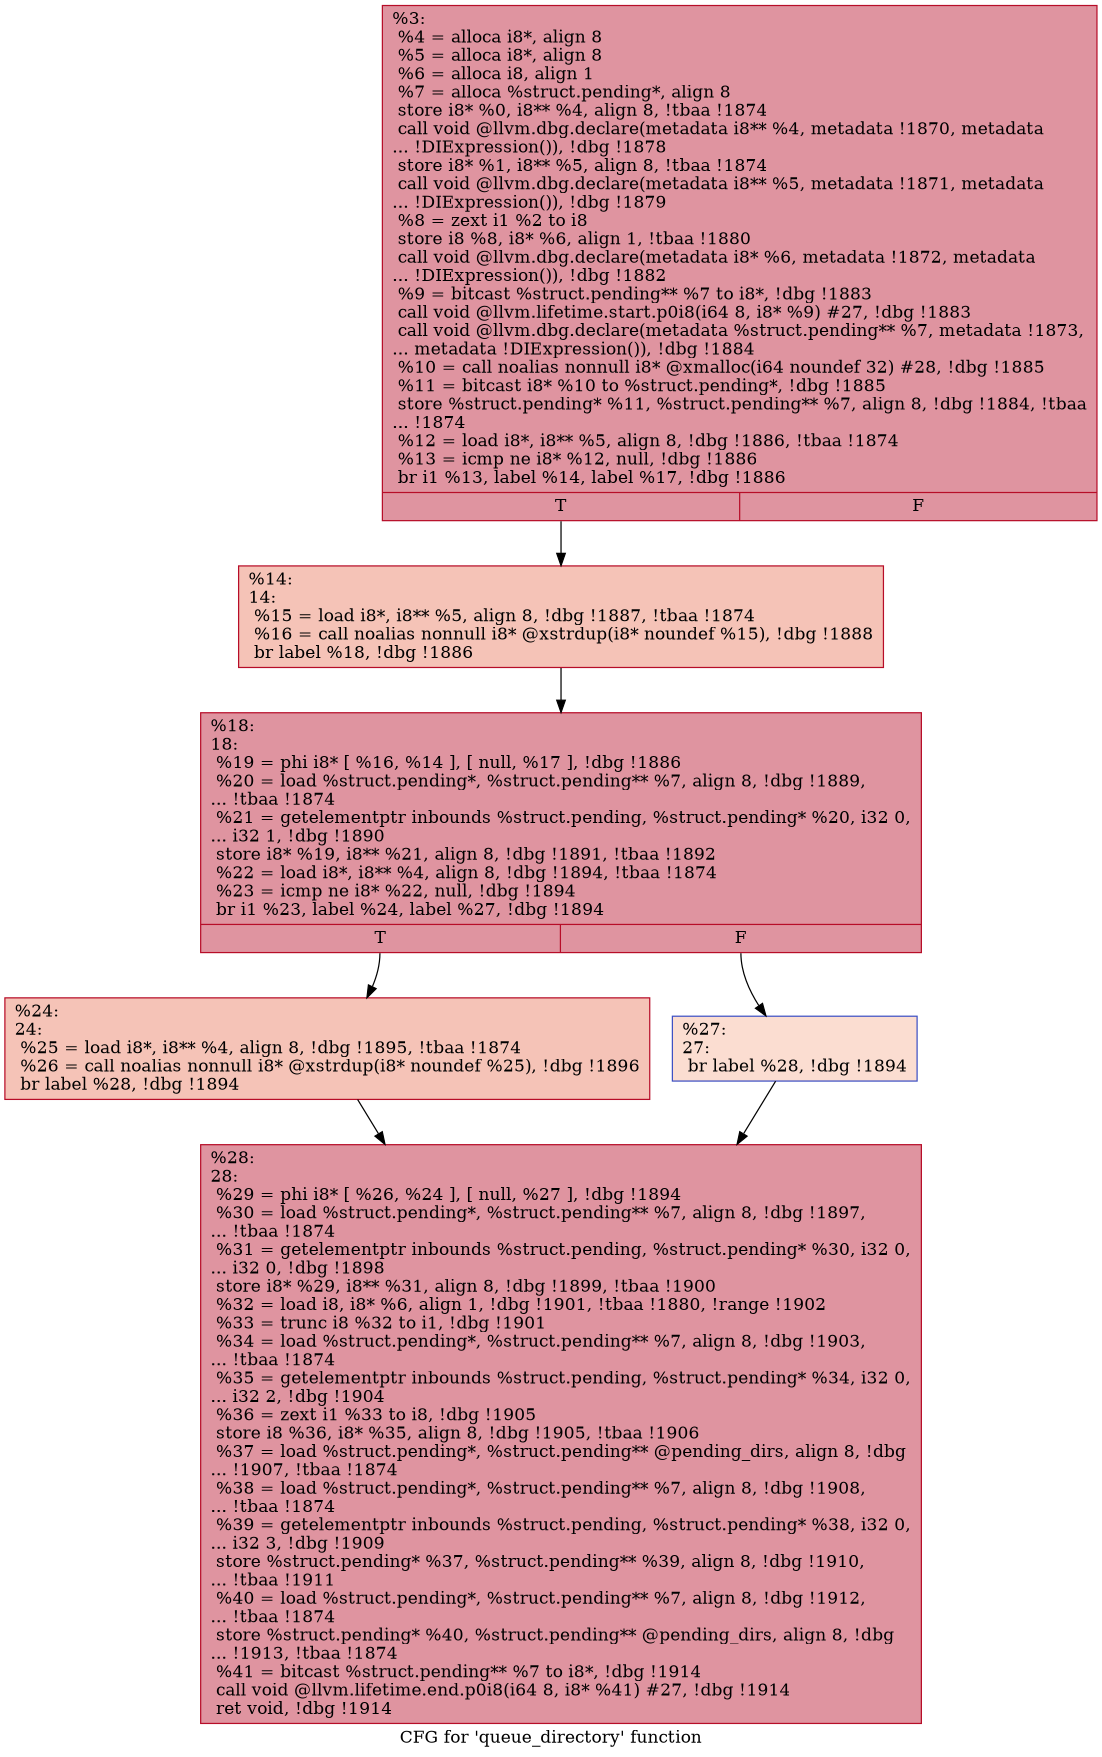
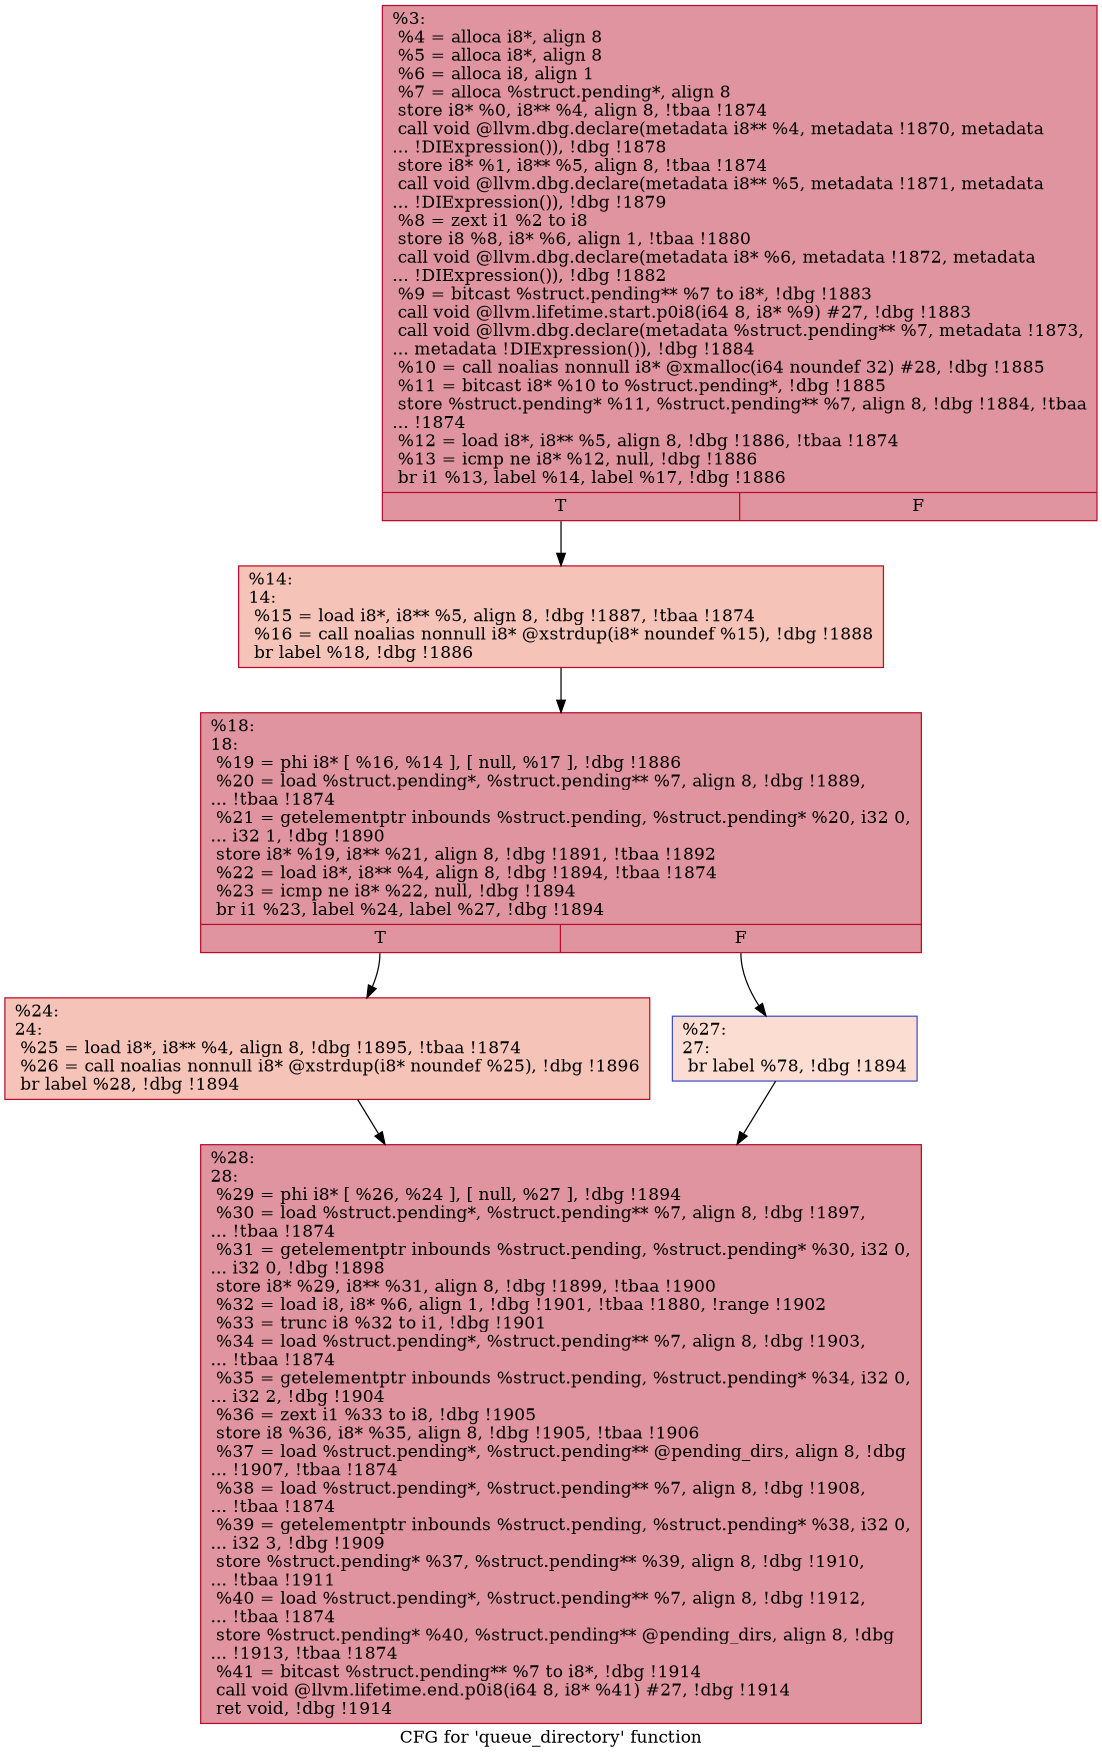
node "%27:": text "br label %28, !dbg !1894" -> "br label %78, !dbg !1894"
